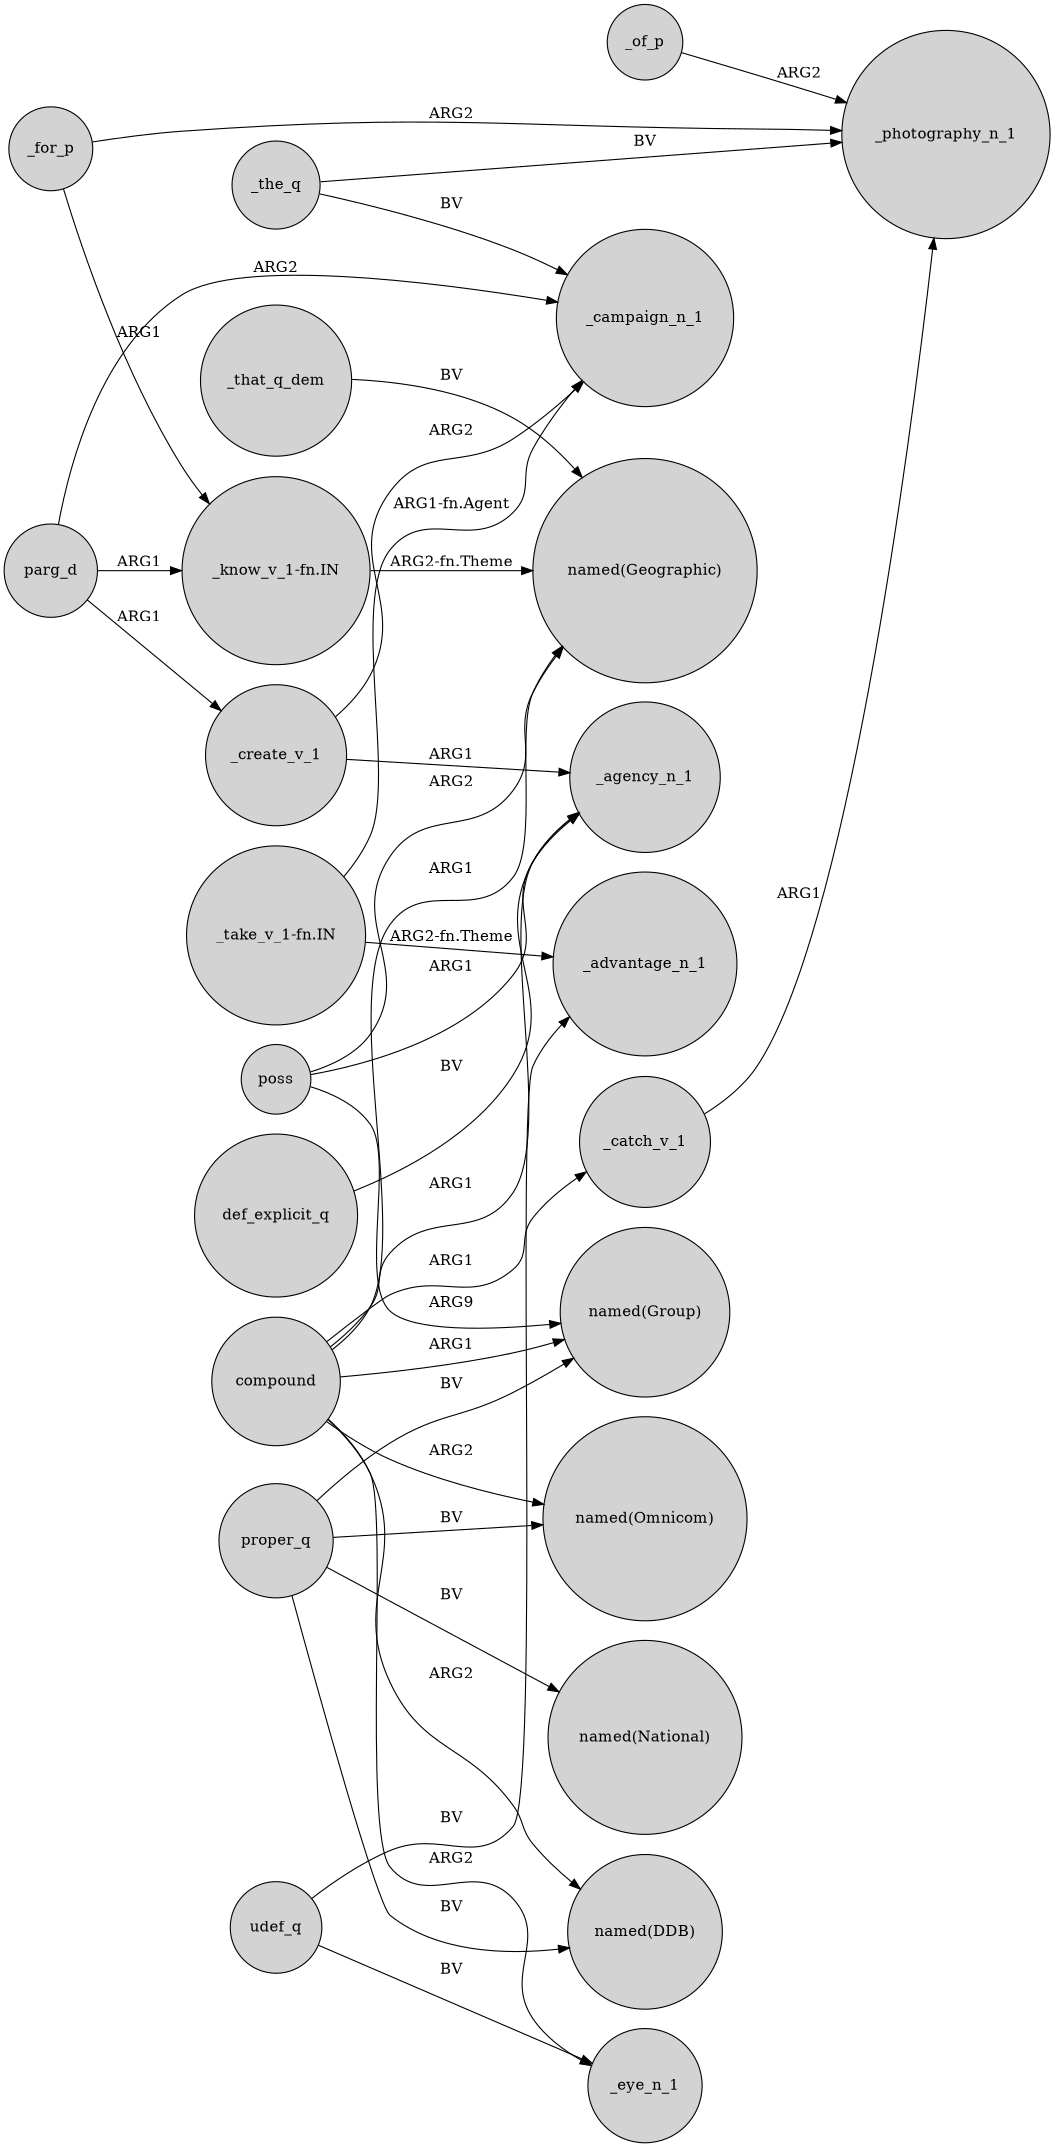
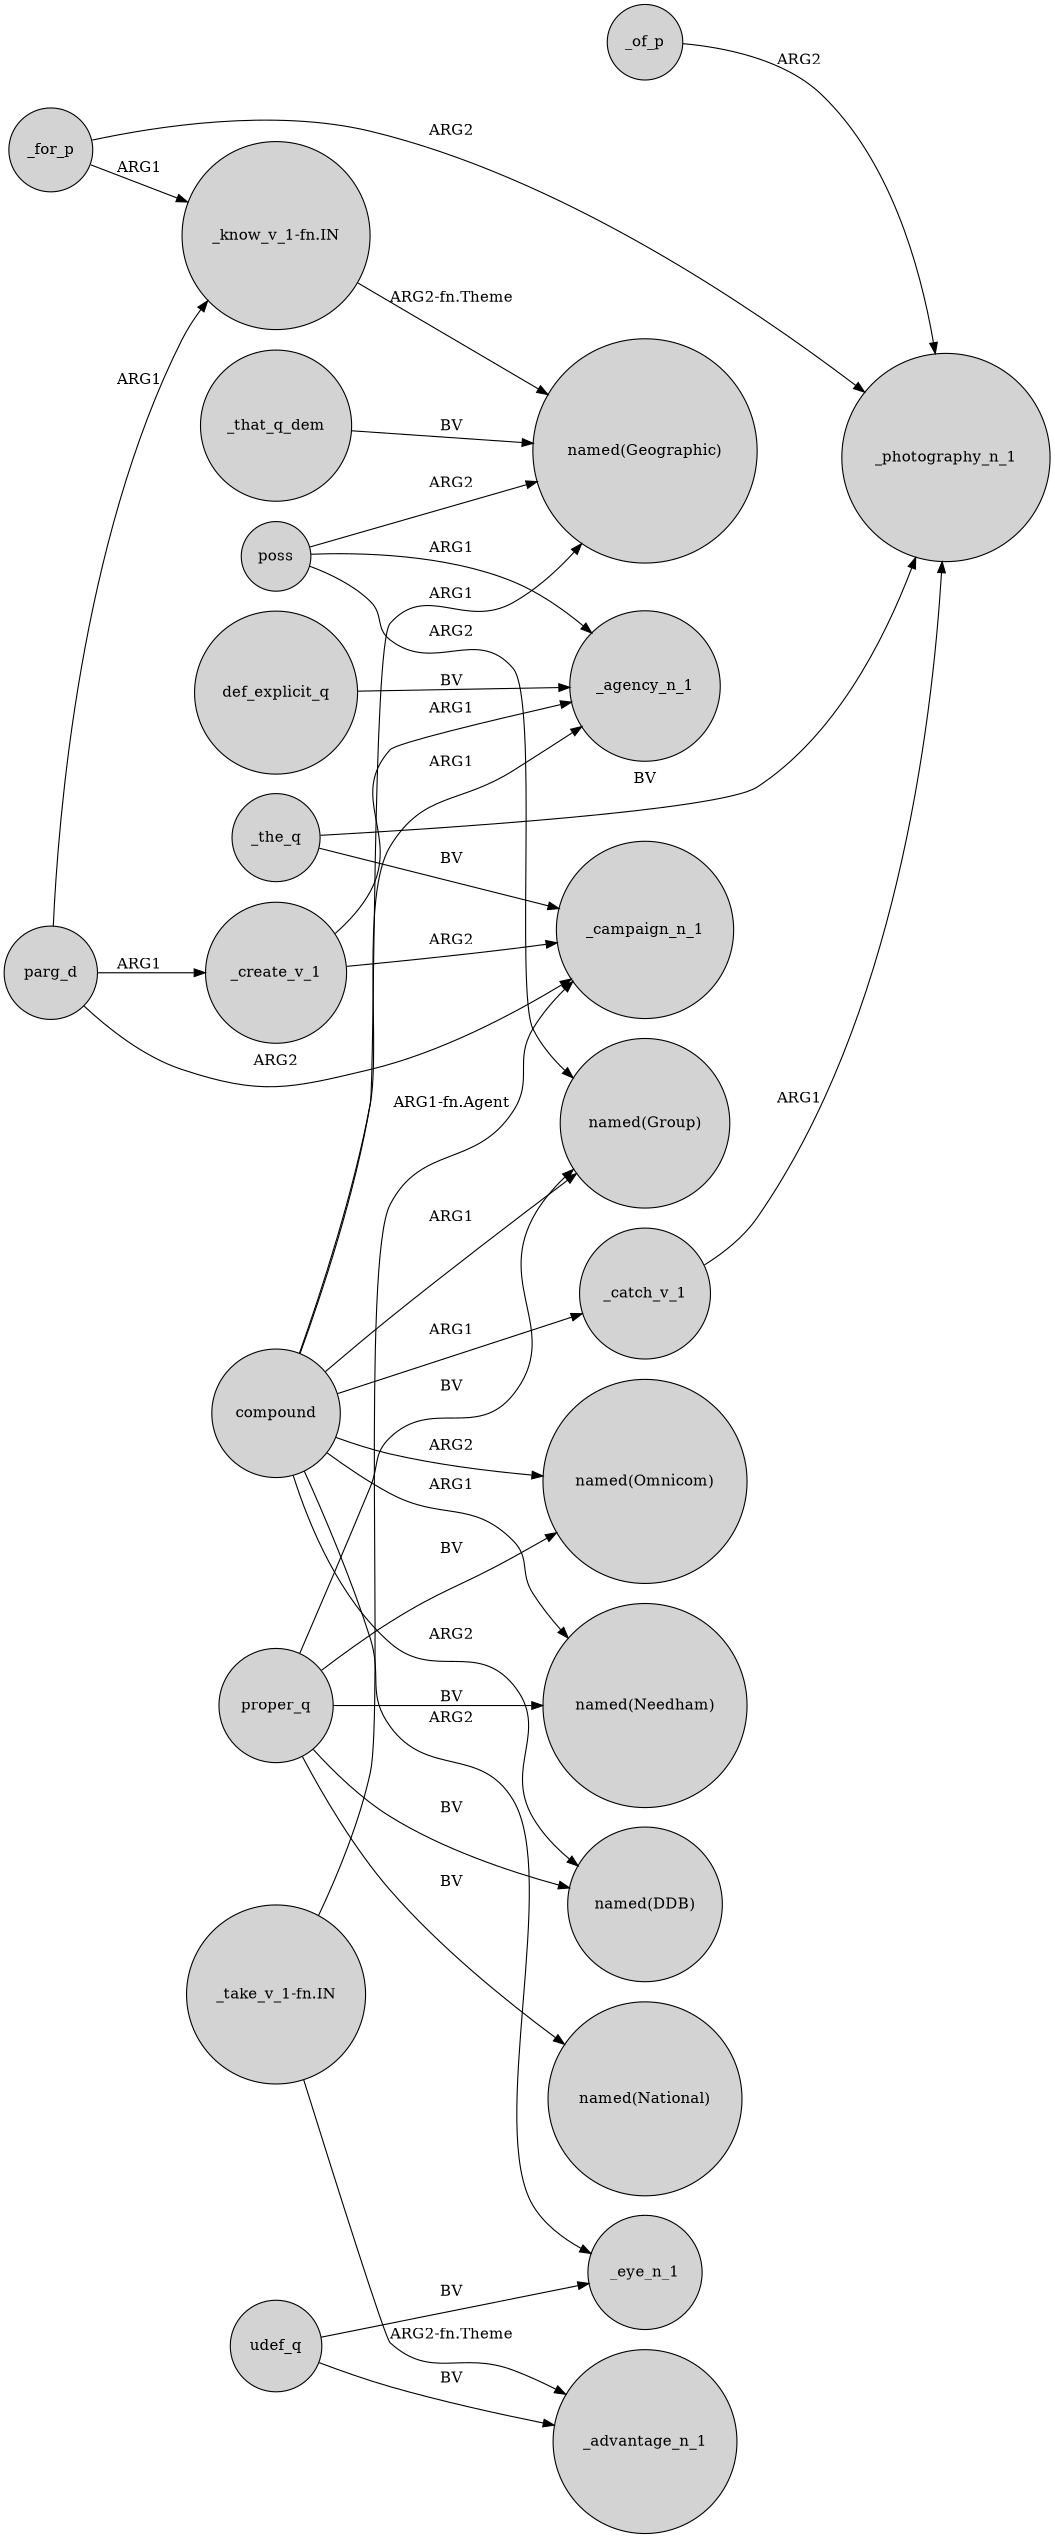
edge "poss" -> "named(Group)": label "ARG9" -> "ARG2"
node "named(Needham)": added
